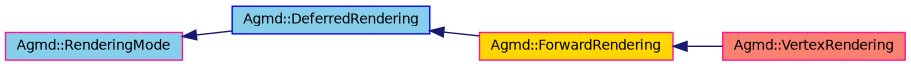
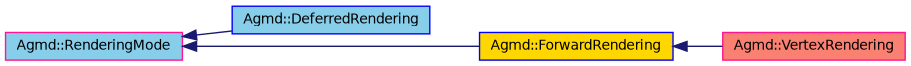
edge "Agmd::ForwardRendering" -> "Agmd::DeferredRendering": now "Agmd::ForwardRendering" -> "Agmd::RenderingMode"
node "Agmd::ForwardRendering": color deeppink -> blue
